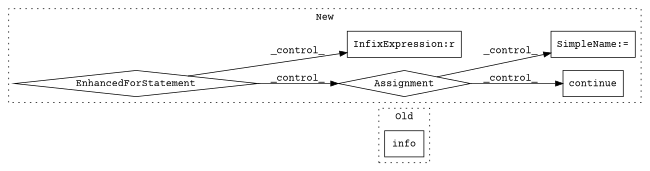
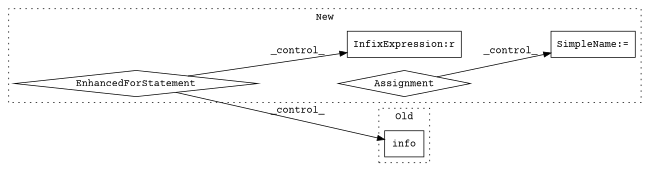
edge "EnhancedForStatement" -> "Assignment": now "EnhancedForStatement" -> "info"
node "continue": removed
